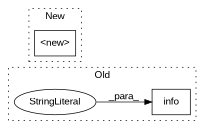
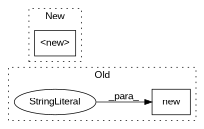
node "info": label "info" -> "new"
